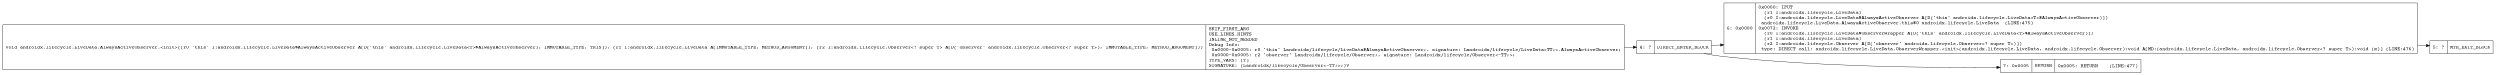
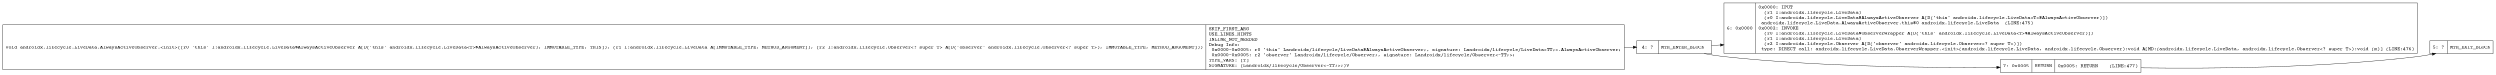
node "6: 0x0000": text "0x0072: INVOKE" -> "0x0002: INVOKE"
edge "6: 0x0000" -> "5: ?": now "7: 0x0005" -> "5: ?"
node "4: ?": text "DIRECT_ENTER_BLOCK" -> "MTH_ENTER_BLOCK"
